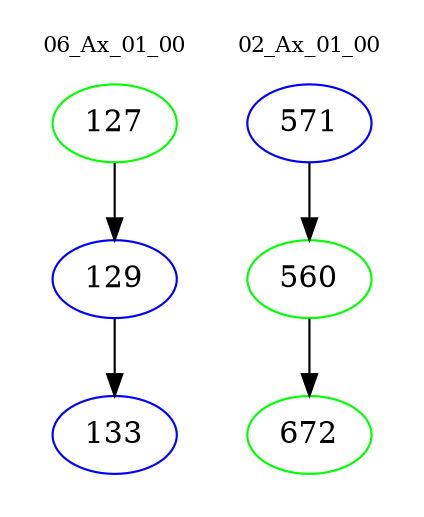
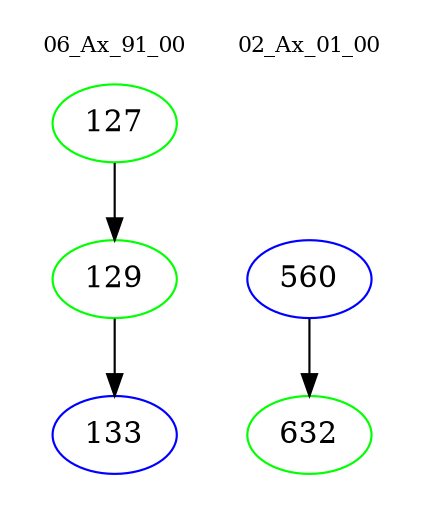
cluster "06_Ax_01_00": label "06_Ax_01_00" -> "06_Ax_91_00"
node "571": removed
node "129": color blue -> green
node "560": color green -> blue
node "672": label "672" -> "632"
